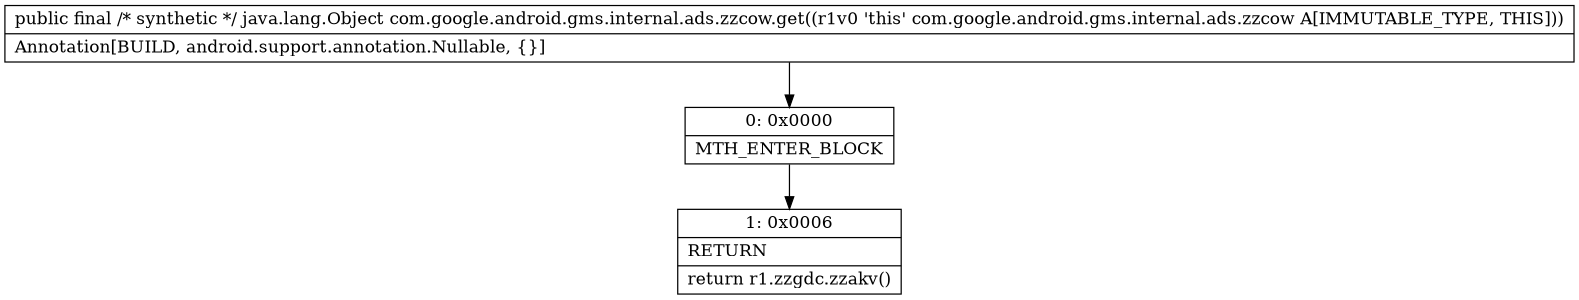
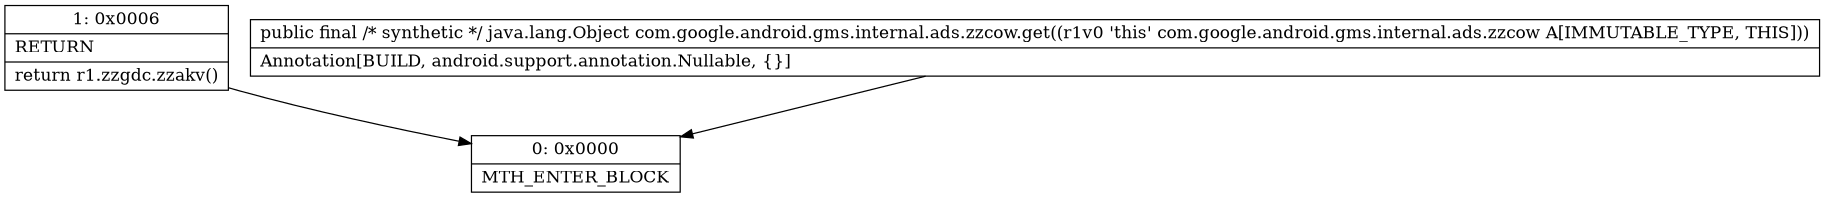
edge "0: 0x0000" -> "1: 0x0006": reversed
